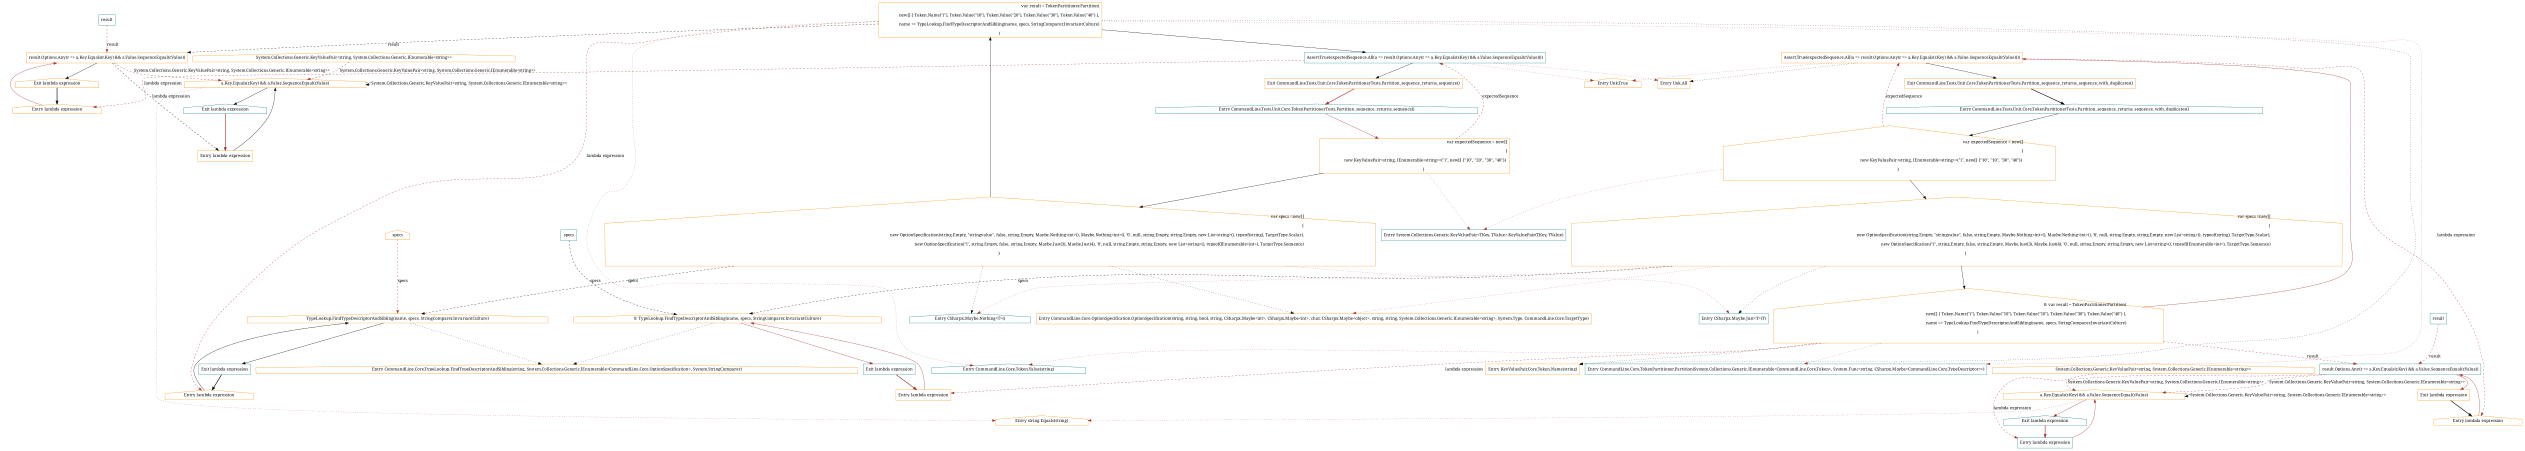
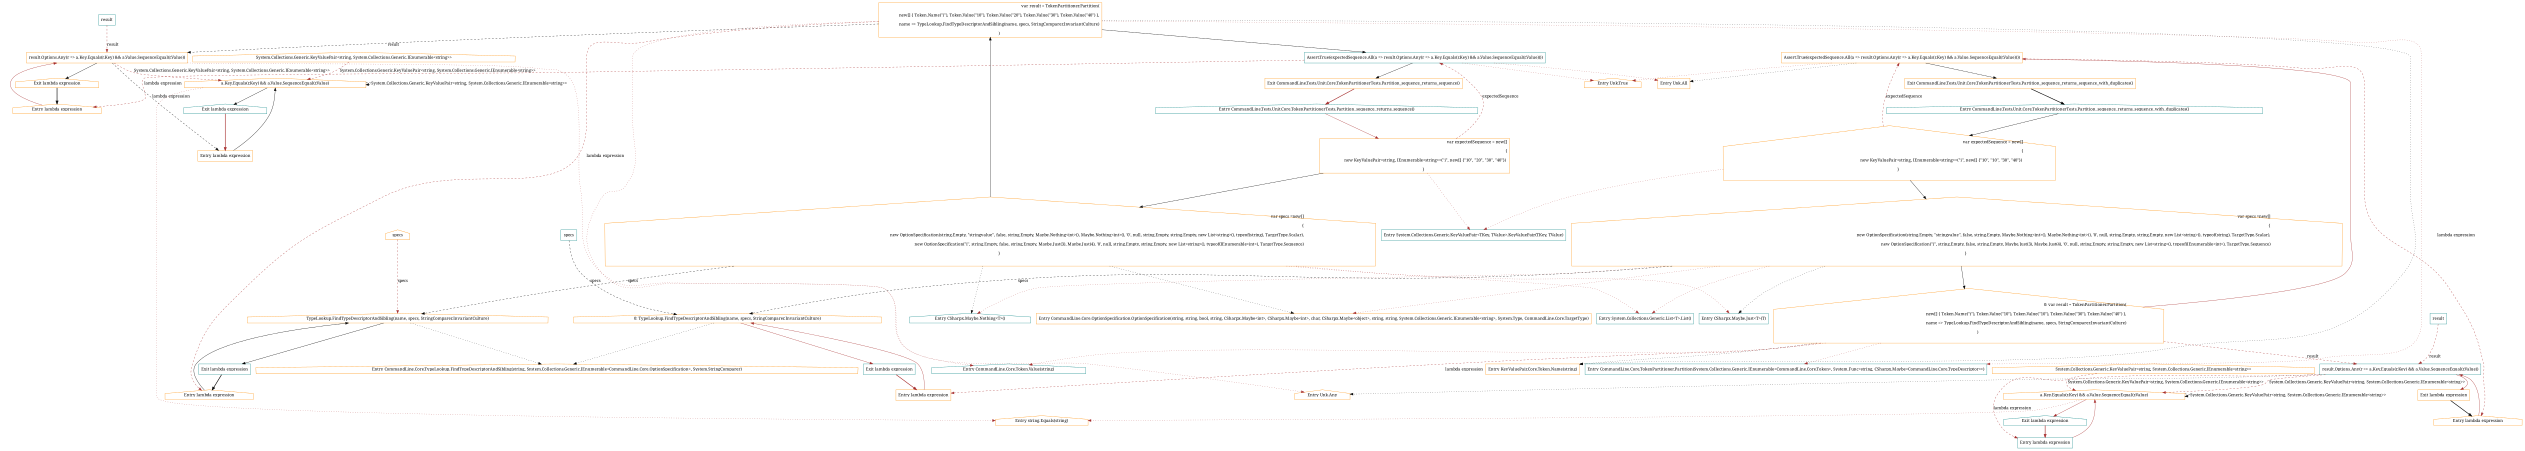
node "Entry System.Collections.Generic.List<T>.List()": added
node "Entry Unk.Any": added
